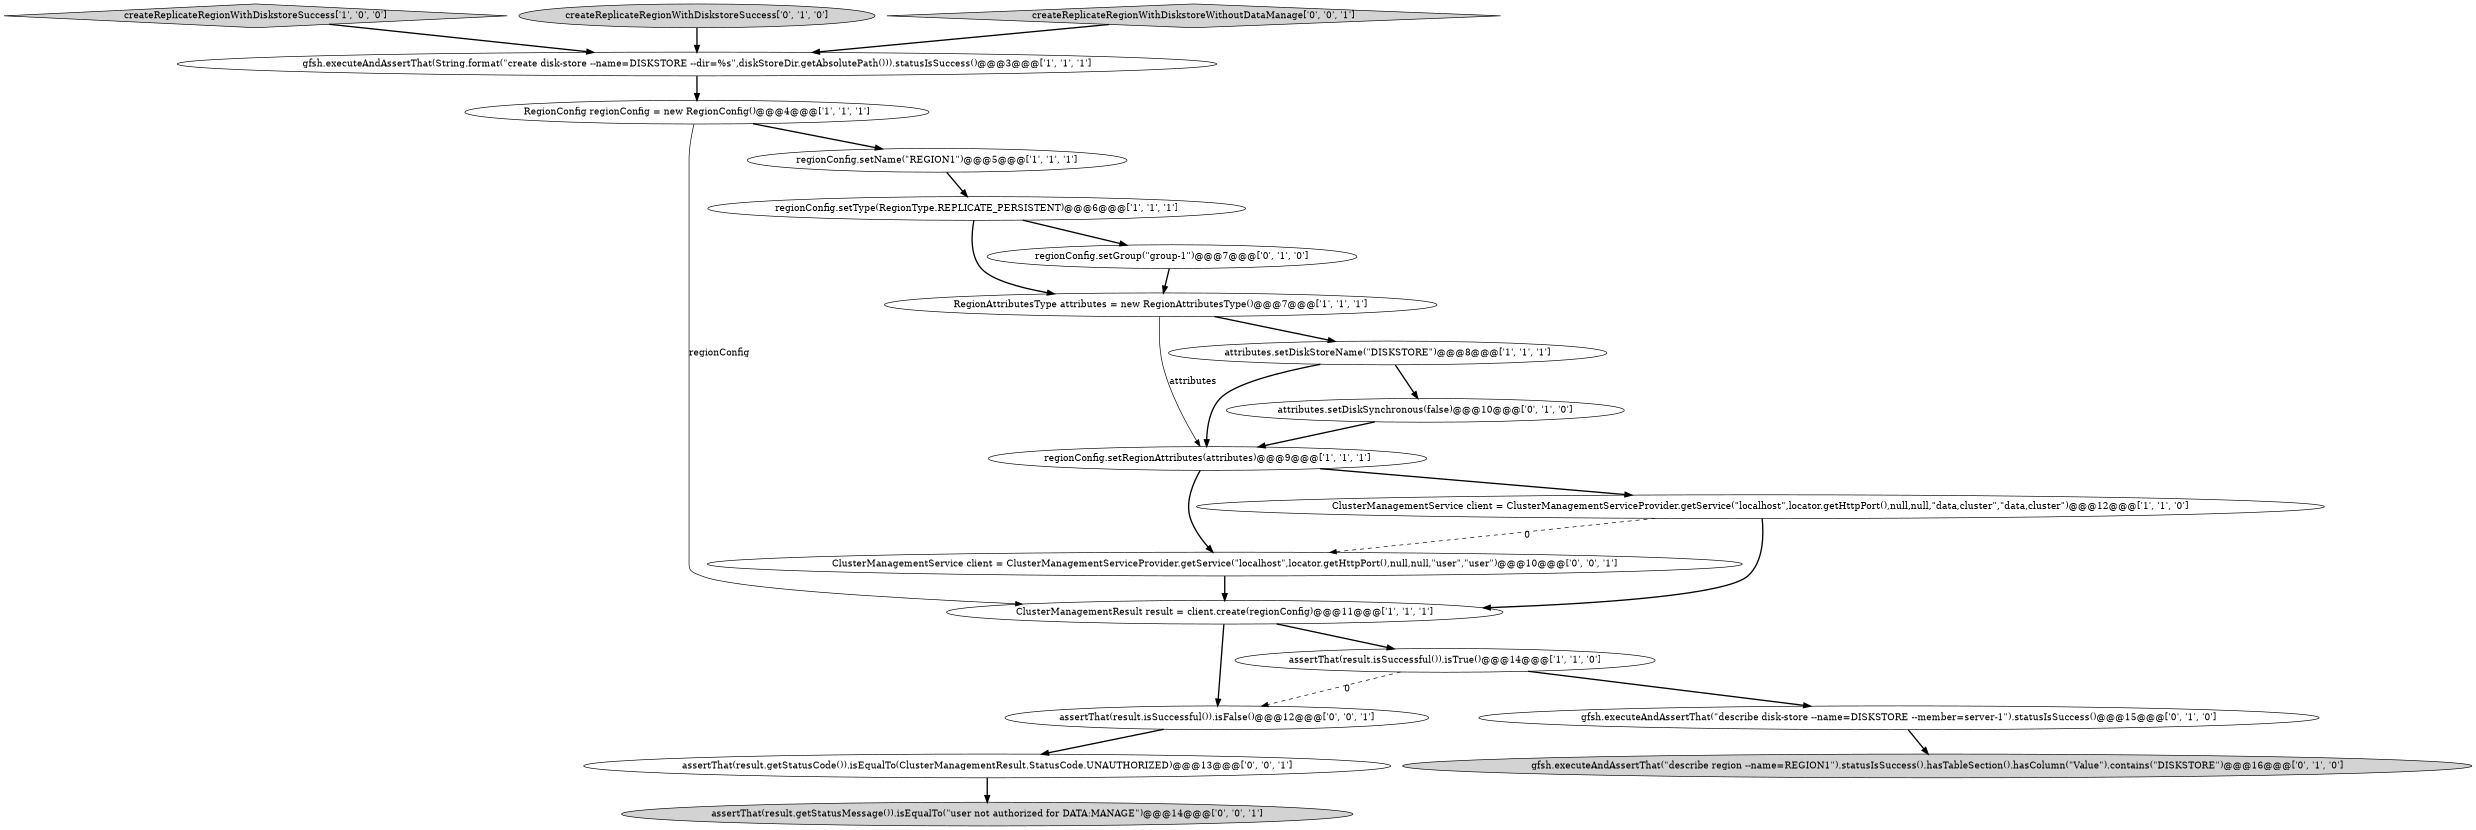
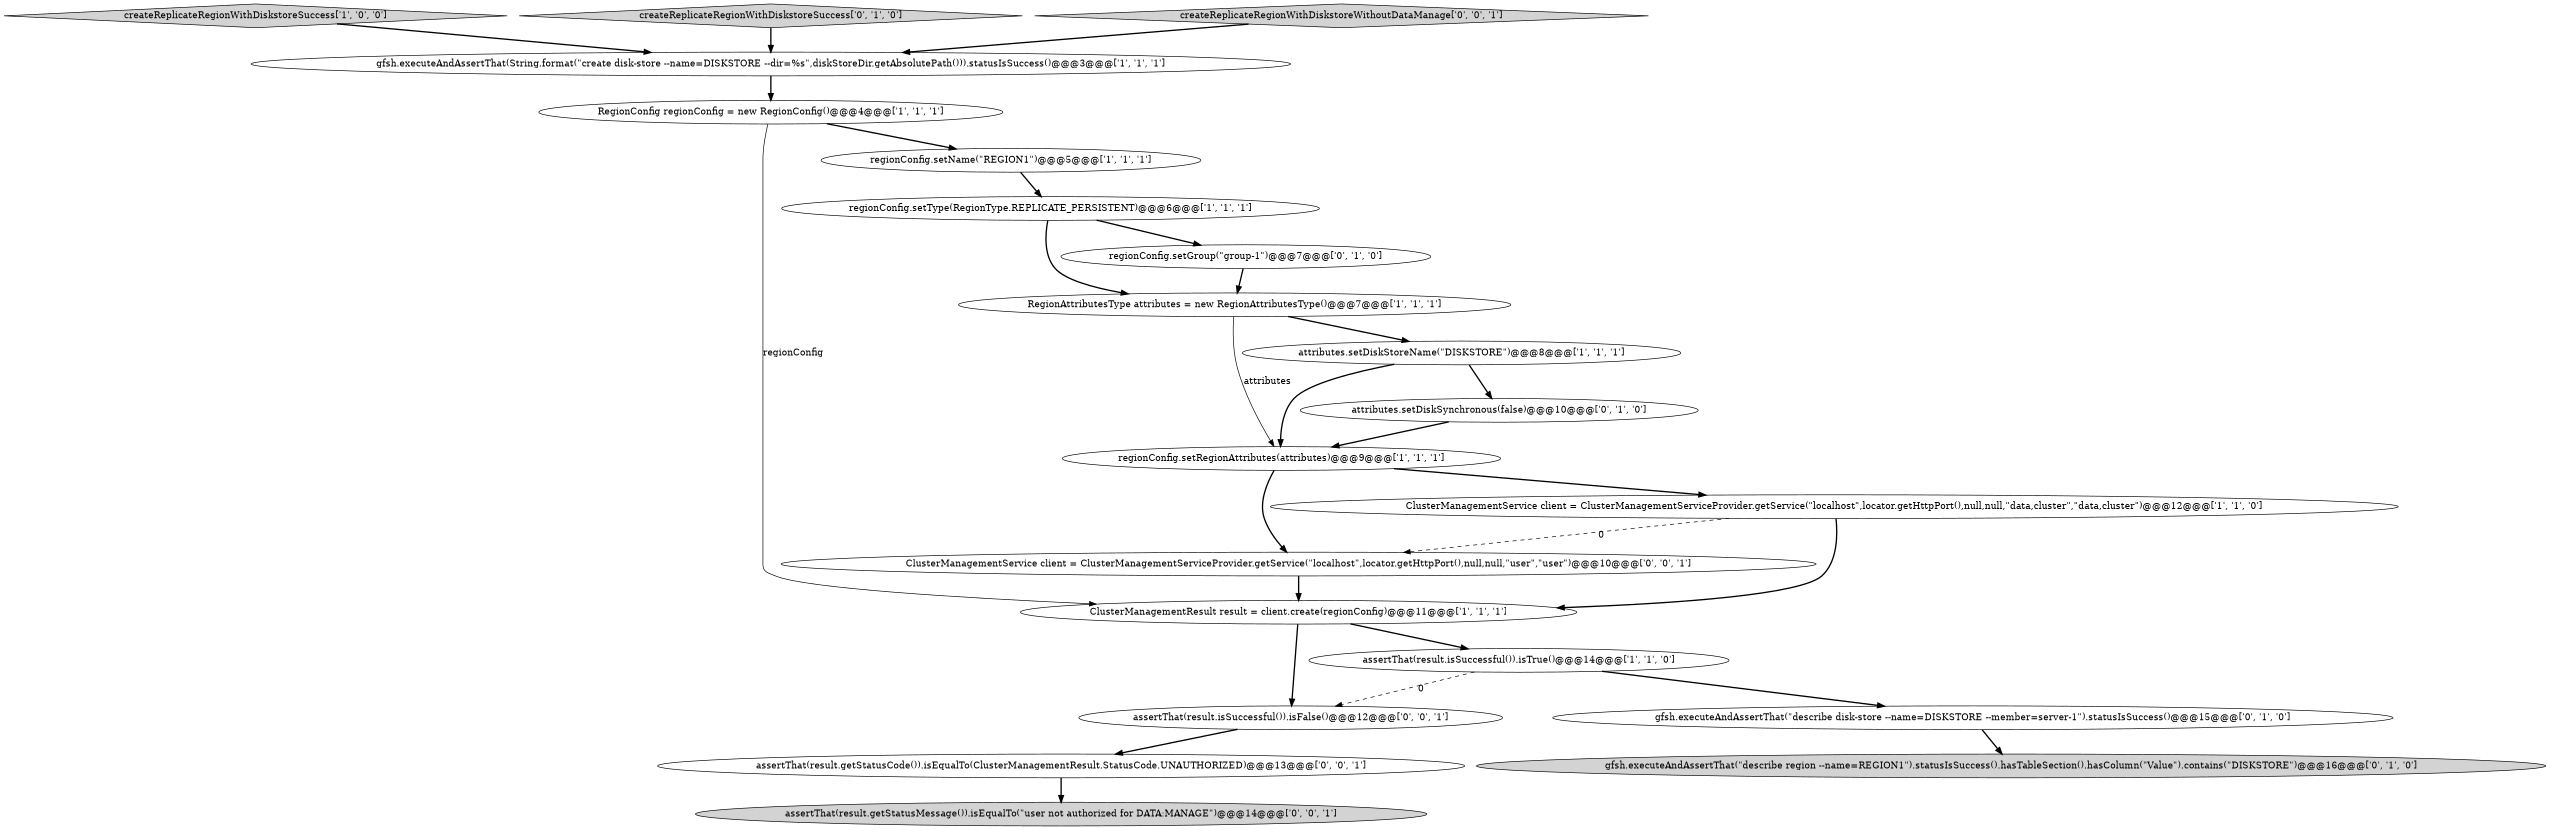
node "createReplicateRegionWithDiskstoreSuccess['0', '1', '0']": shape ellipse -> diamond
